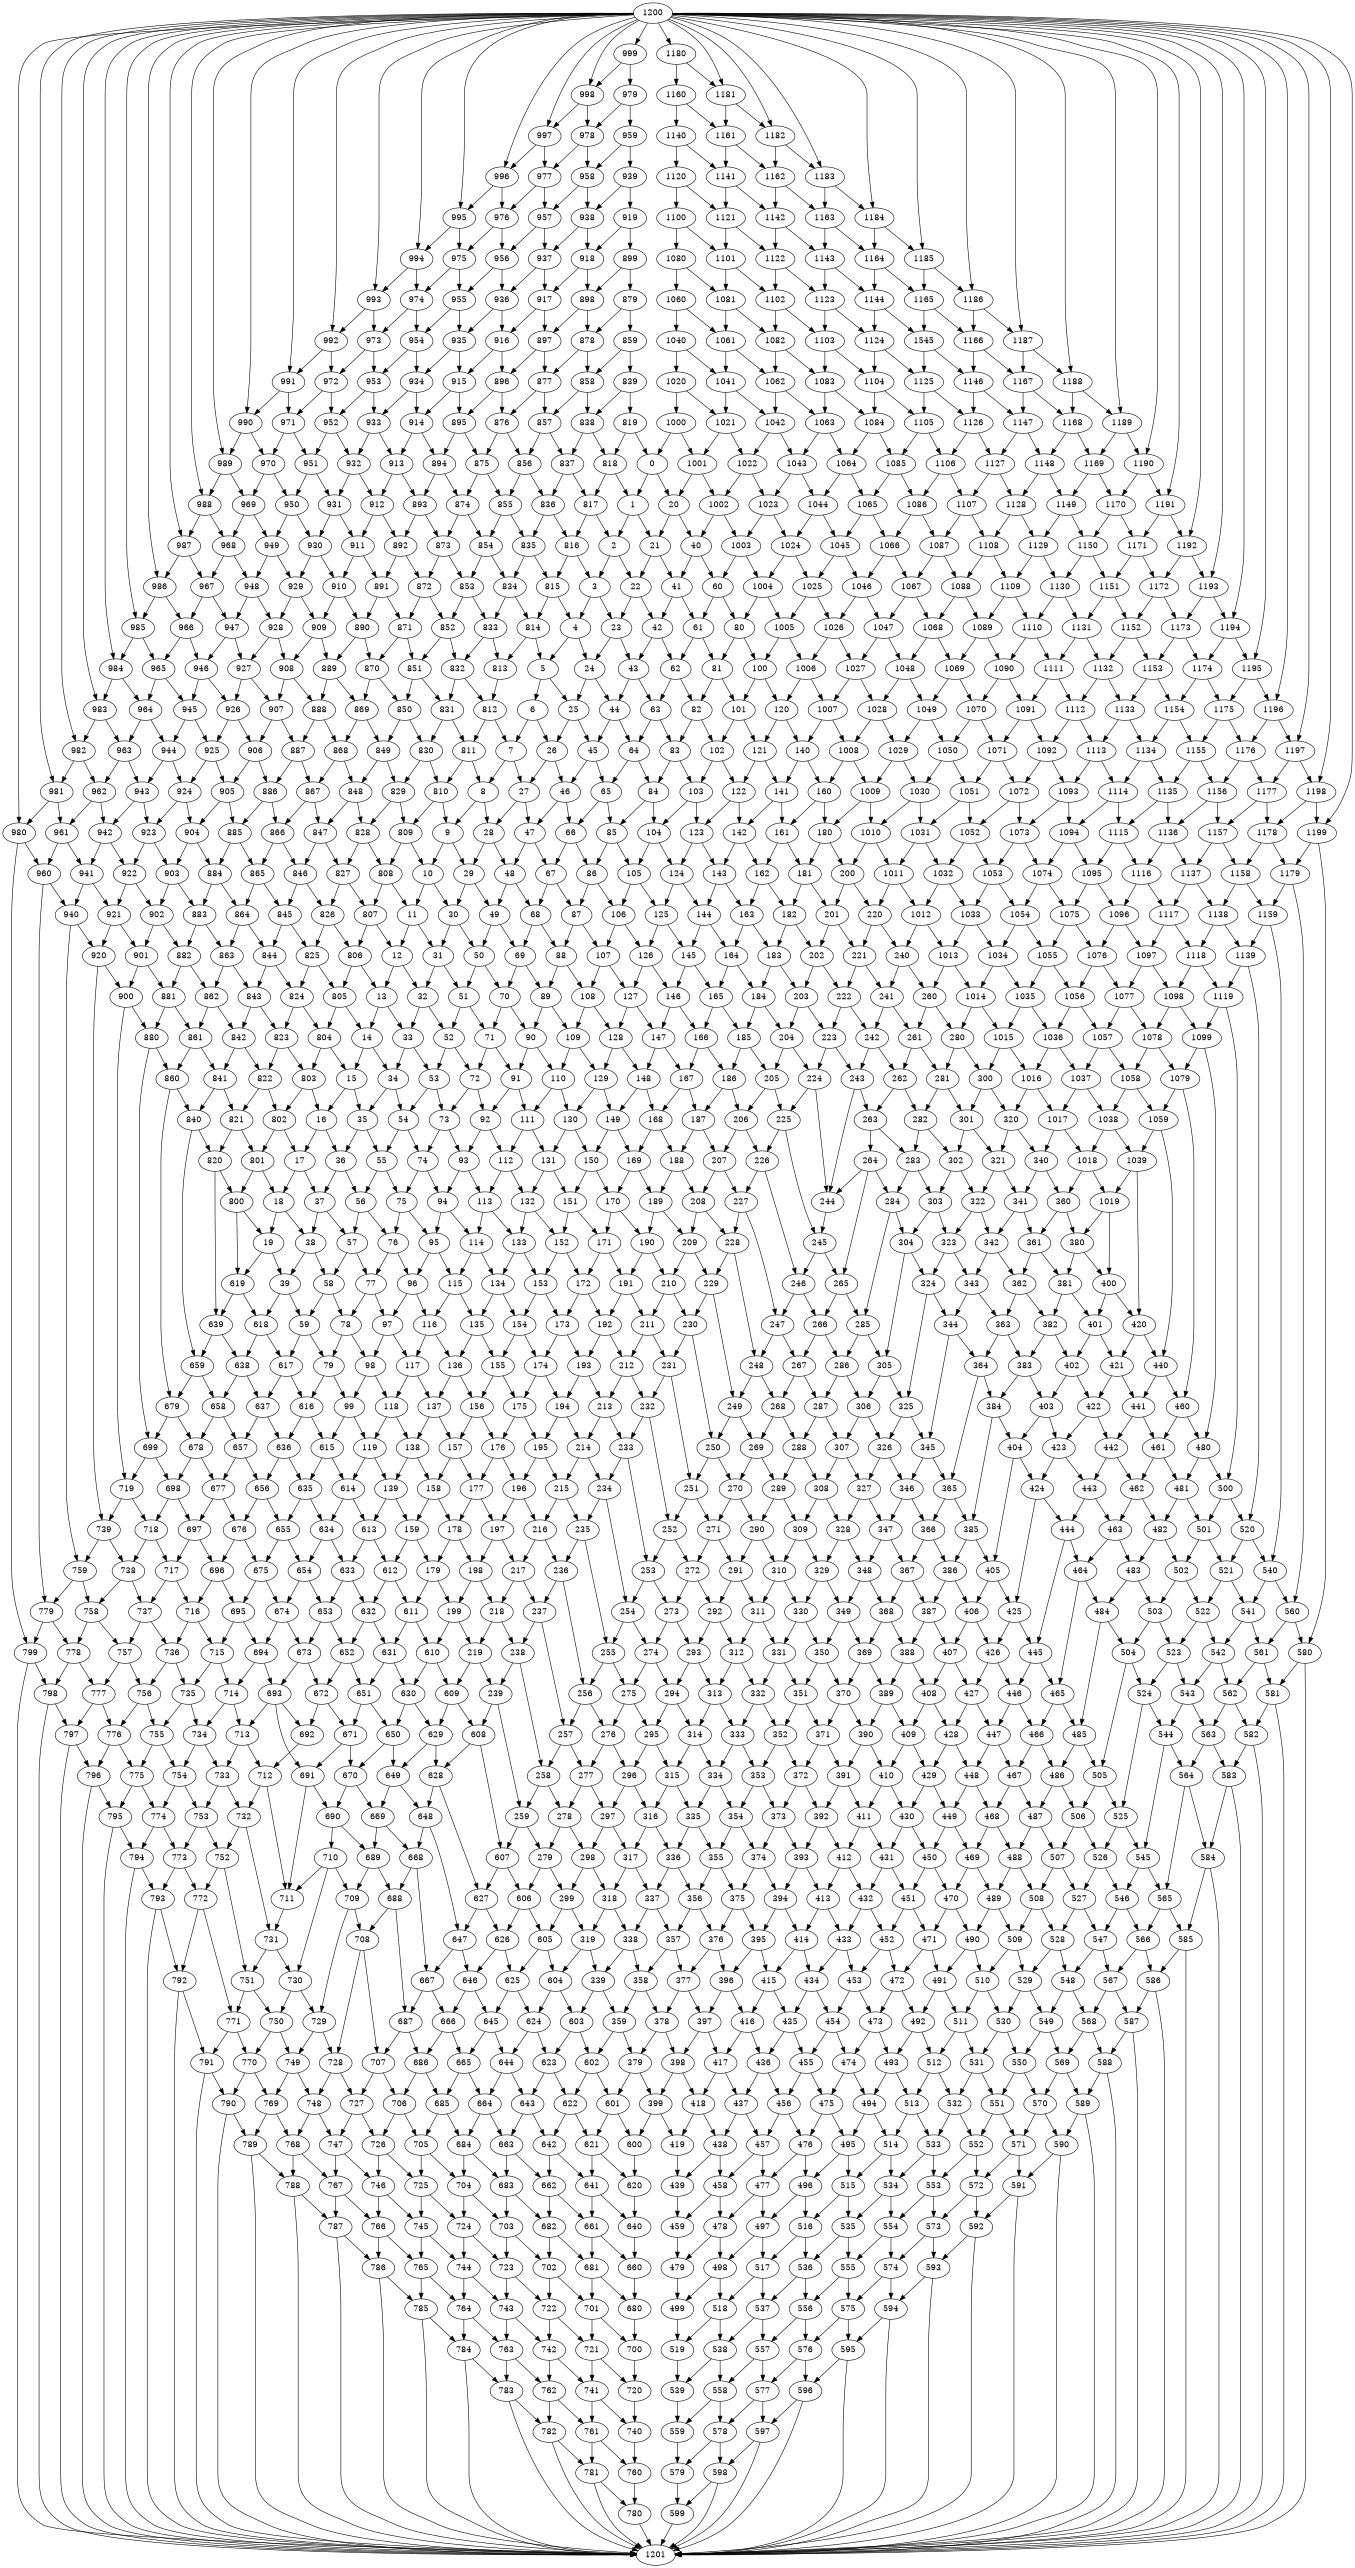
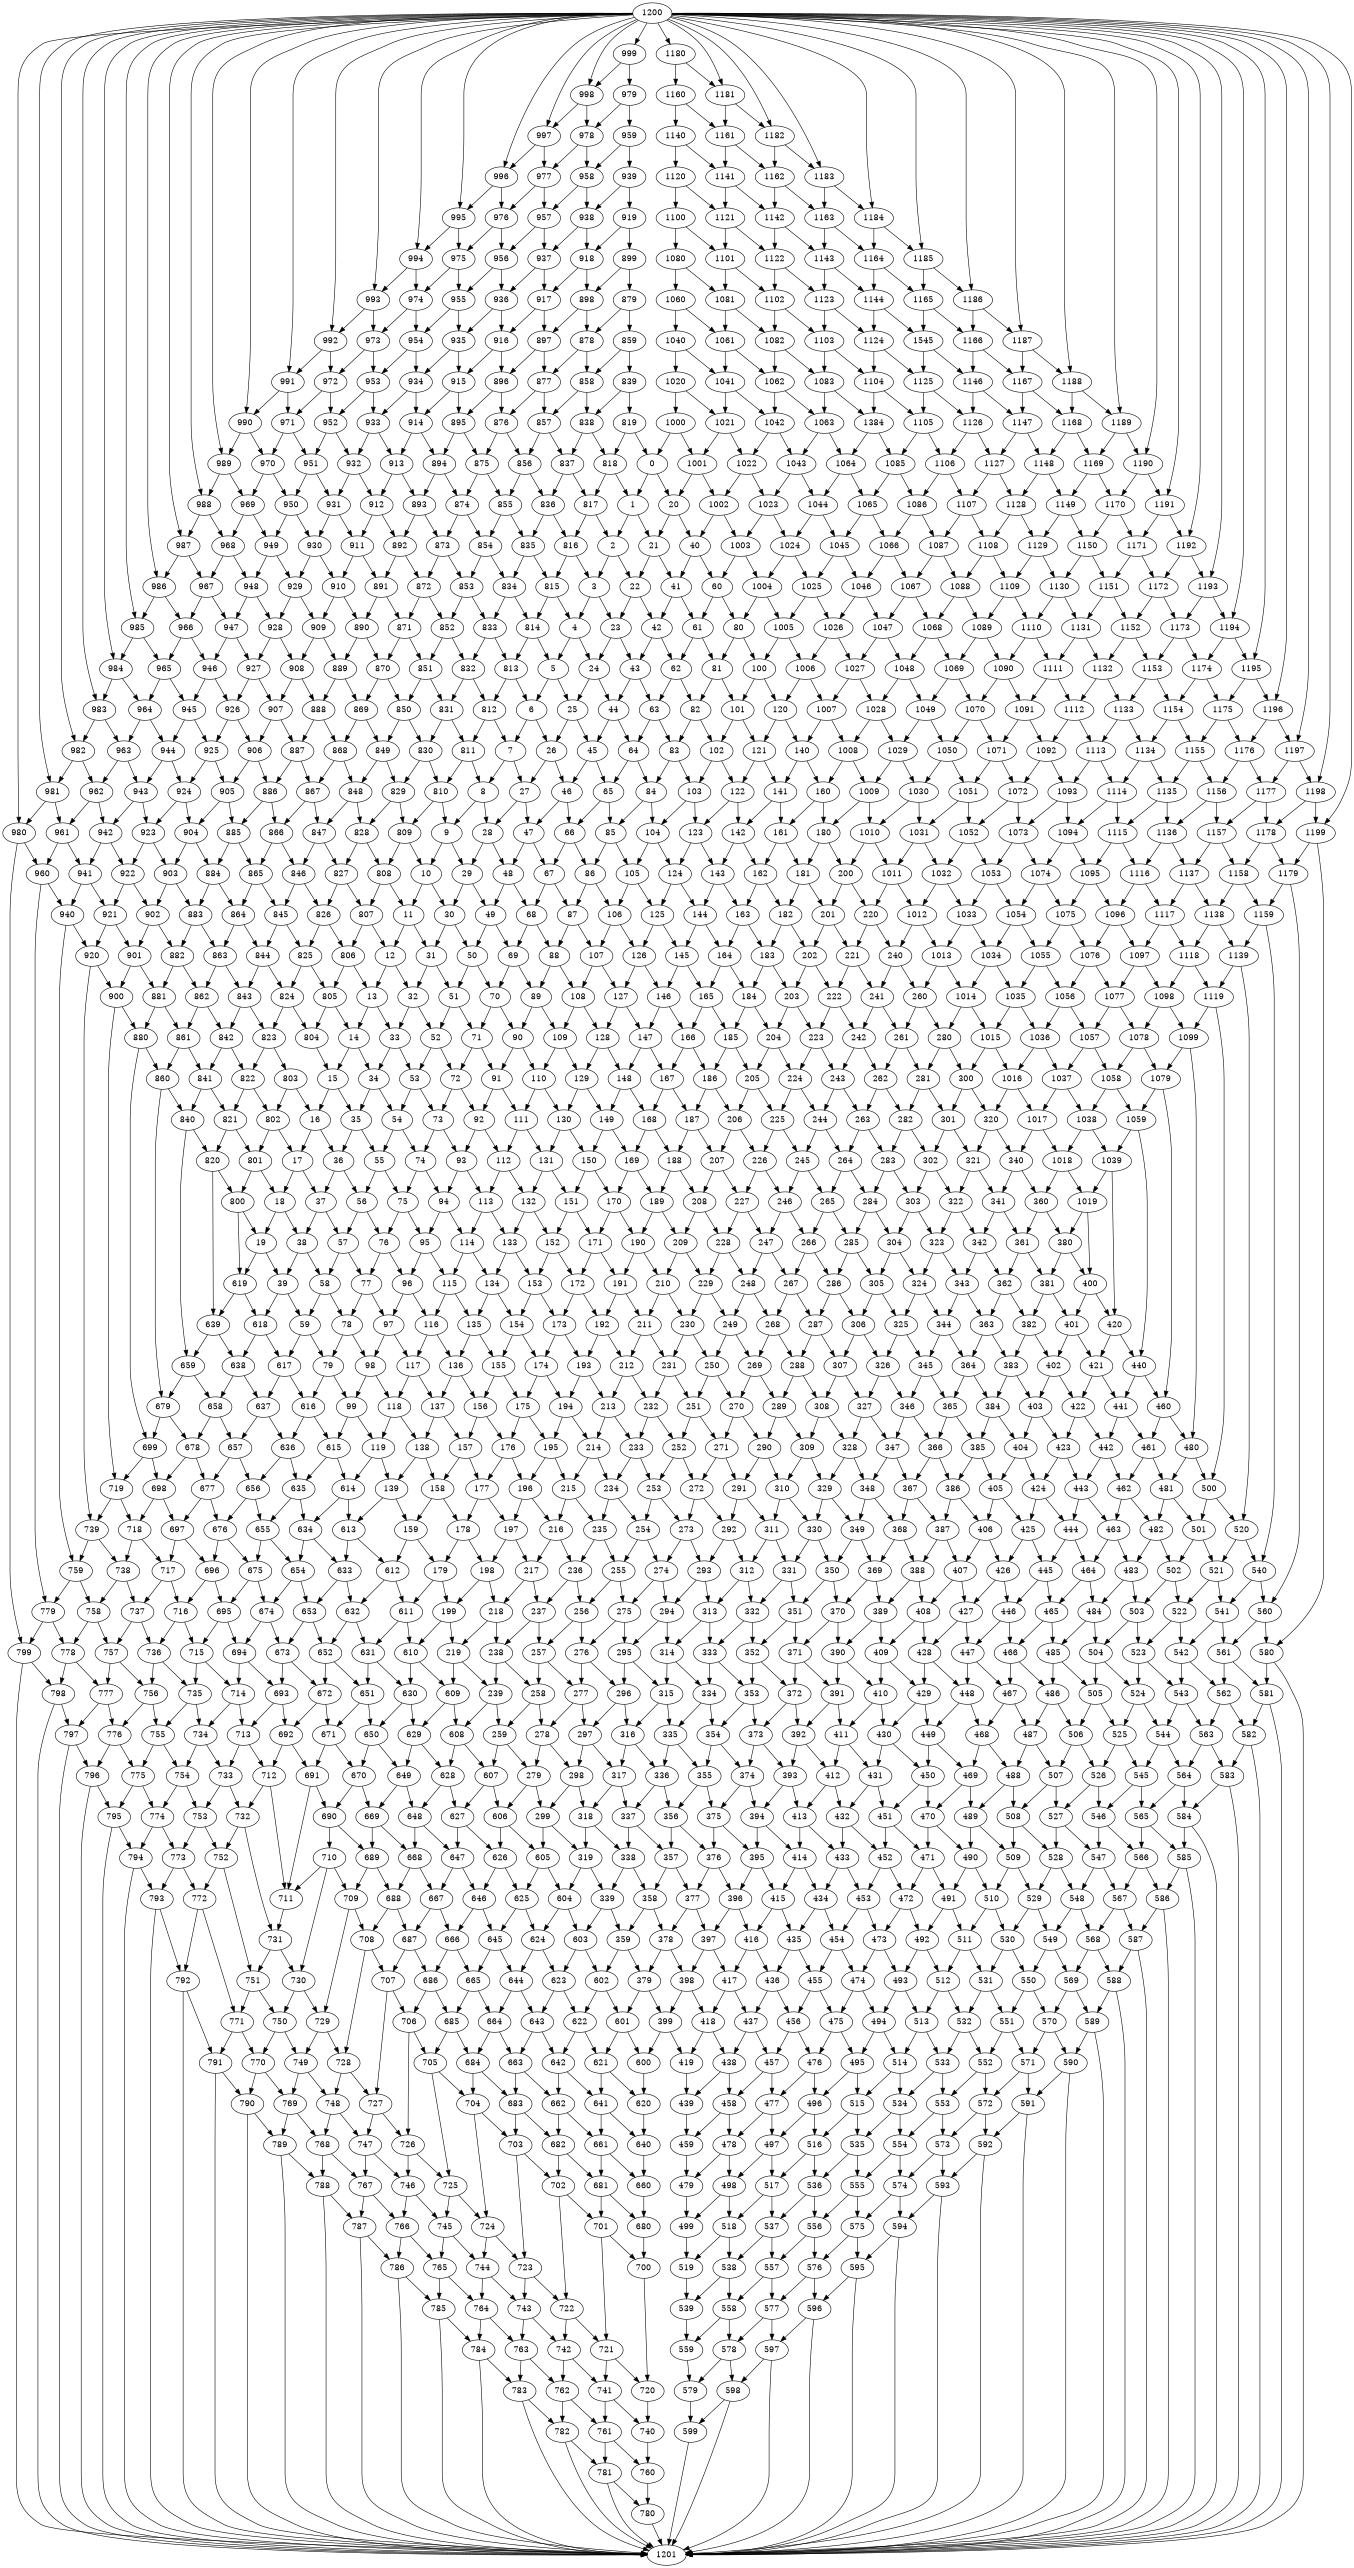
node "1084": label "1084" -> "1384"
edge "813" -> "6": added
edge "804" -> "803": removed
edge "264" -> "244": reversed
edge "693" -> "691": now "692" -> "691"
